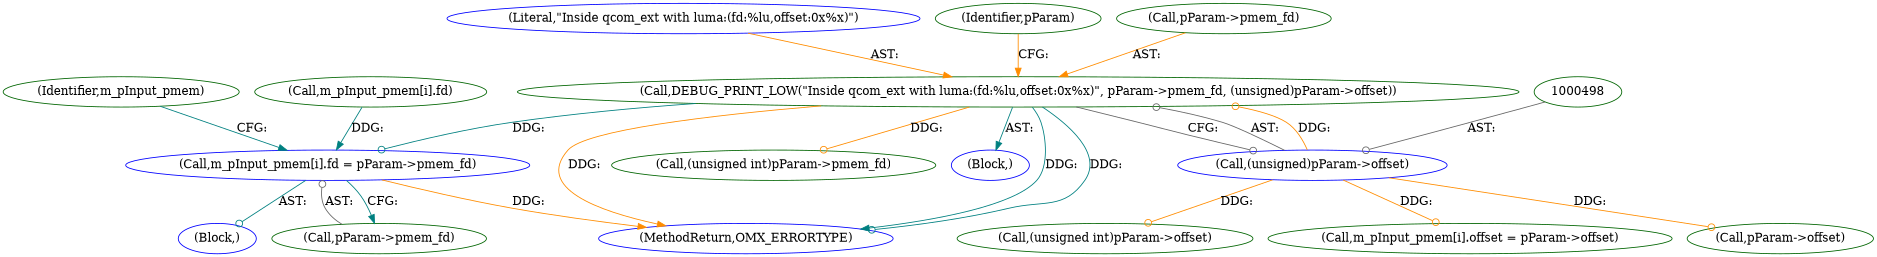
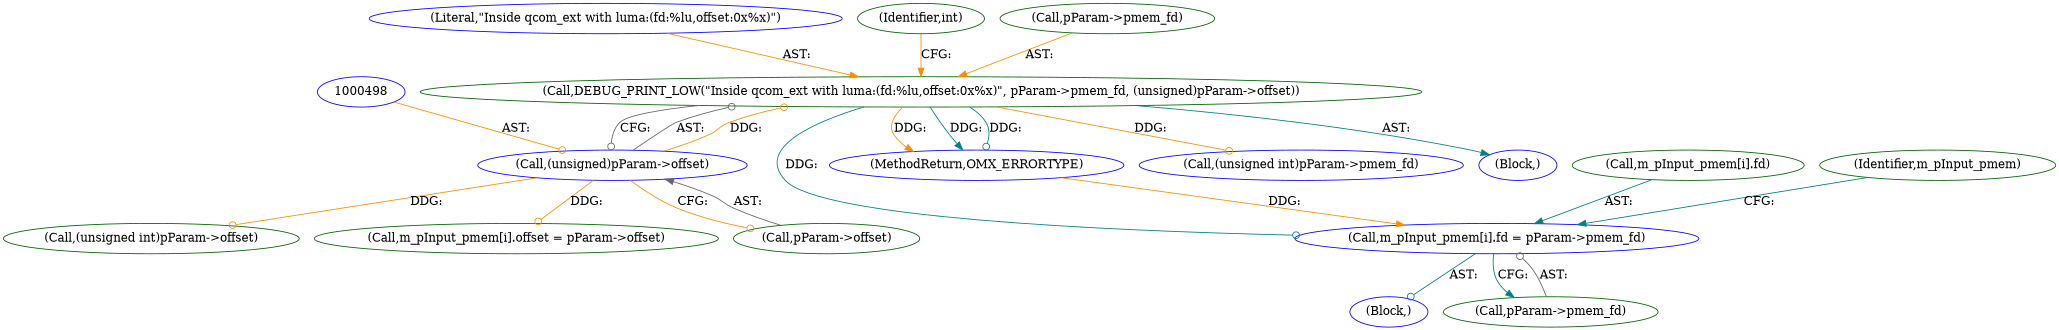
node "(Identifier,pParam)": label "(Identifier,pParam)" -> "(Identifier,int)"
node "1000498": color darkgreen -> blue
edge "1000498" -> "(Call,(unsigned)pParam->offset)": color gray40 -> darkorange
edge "(Call,m_pInput_pmem[i].fd)" -> "(Call,m_pInput_pmem[i].fd = pParam->pmem_fd)": label "DDG: " -> "AST: "
node "(Call,(unsigned int)pParam->pmem_fd)": color darkgreen -> blue
edge "(Call,(unsigned)pParam->offset)" -> "(Call,pParam->offset)": label "DDG: " -> "CFG: "
edge "(Call,pParam->offset)" -> "(Call,(unsigned)pParam->offset)": added, label "AST:"
edge "(Call,m_pInput_pmem[i].fd = pParam->pmem_fd)" -> "(MethodReturn,OMX_ERRORTYPE)": reversed
